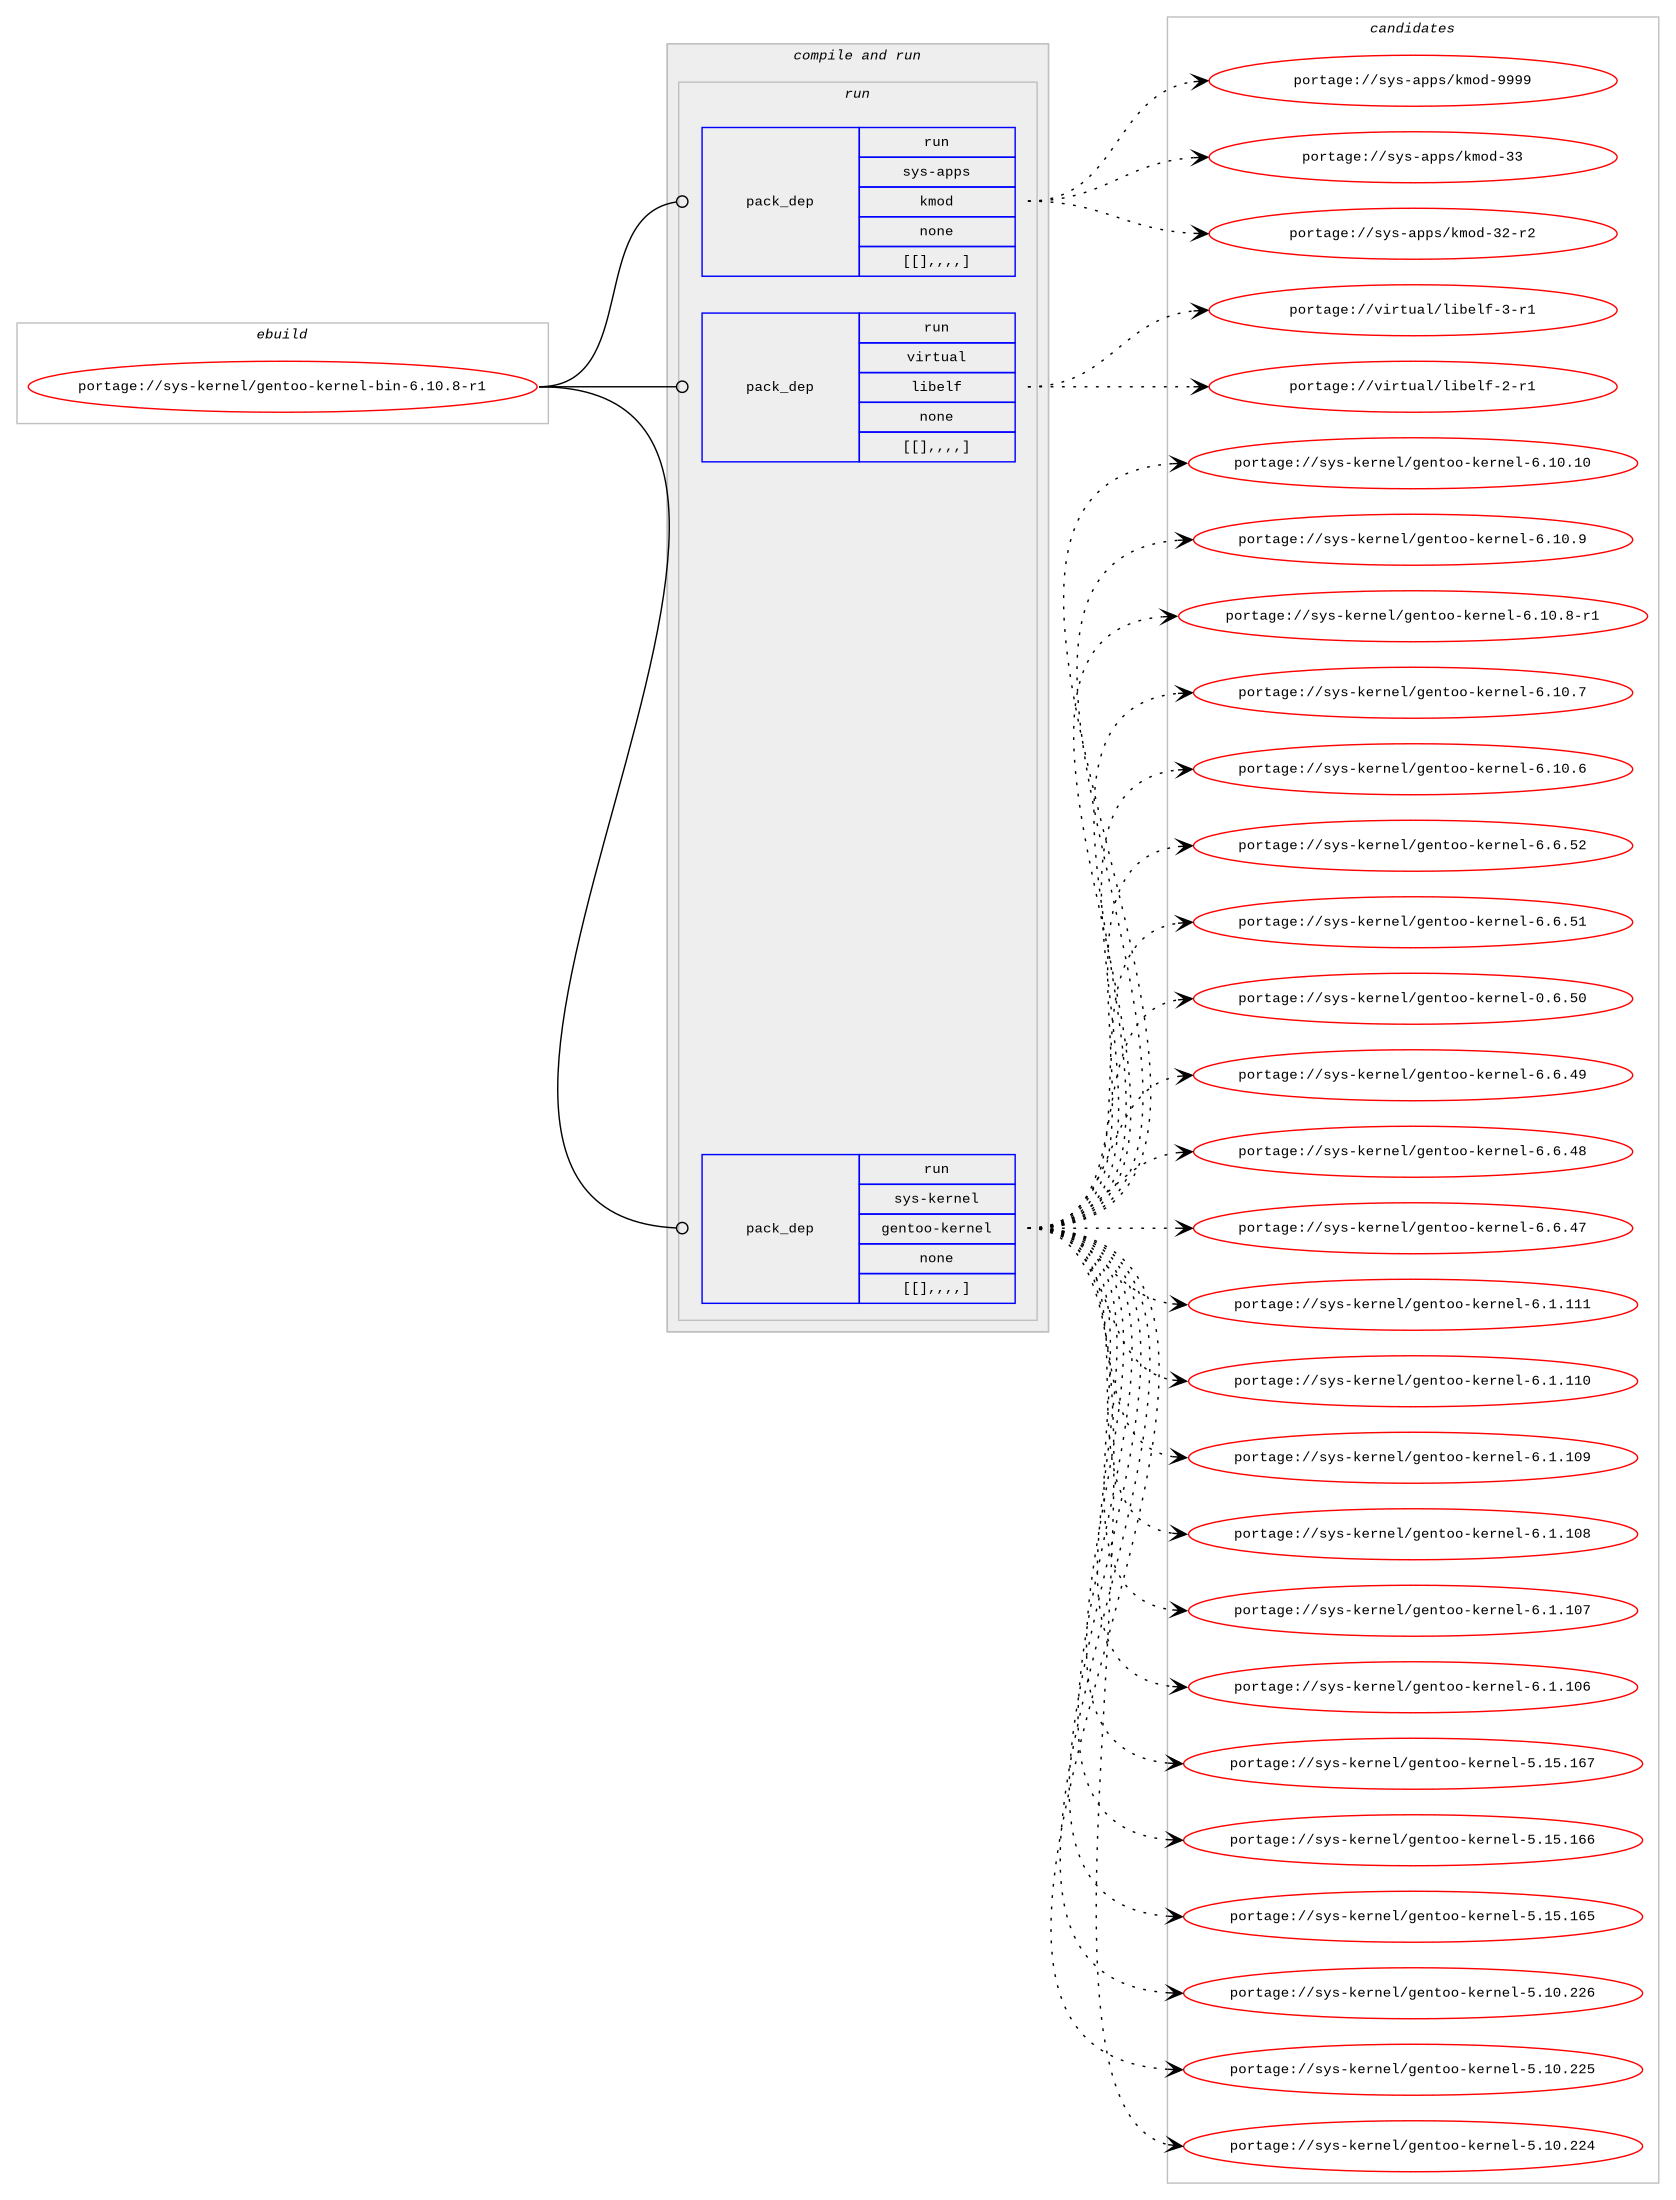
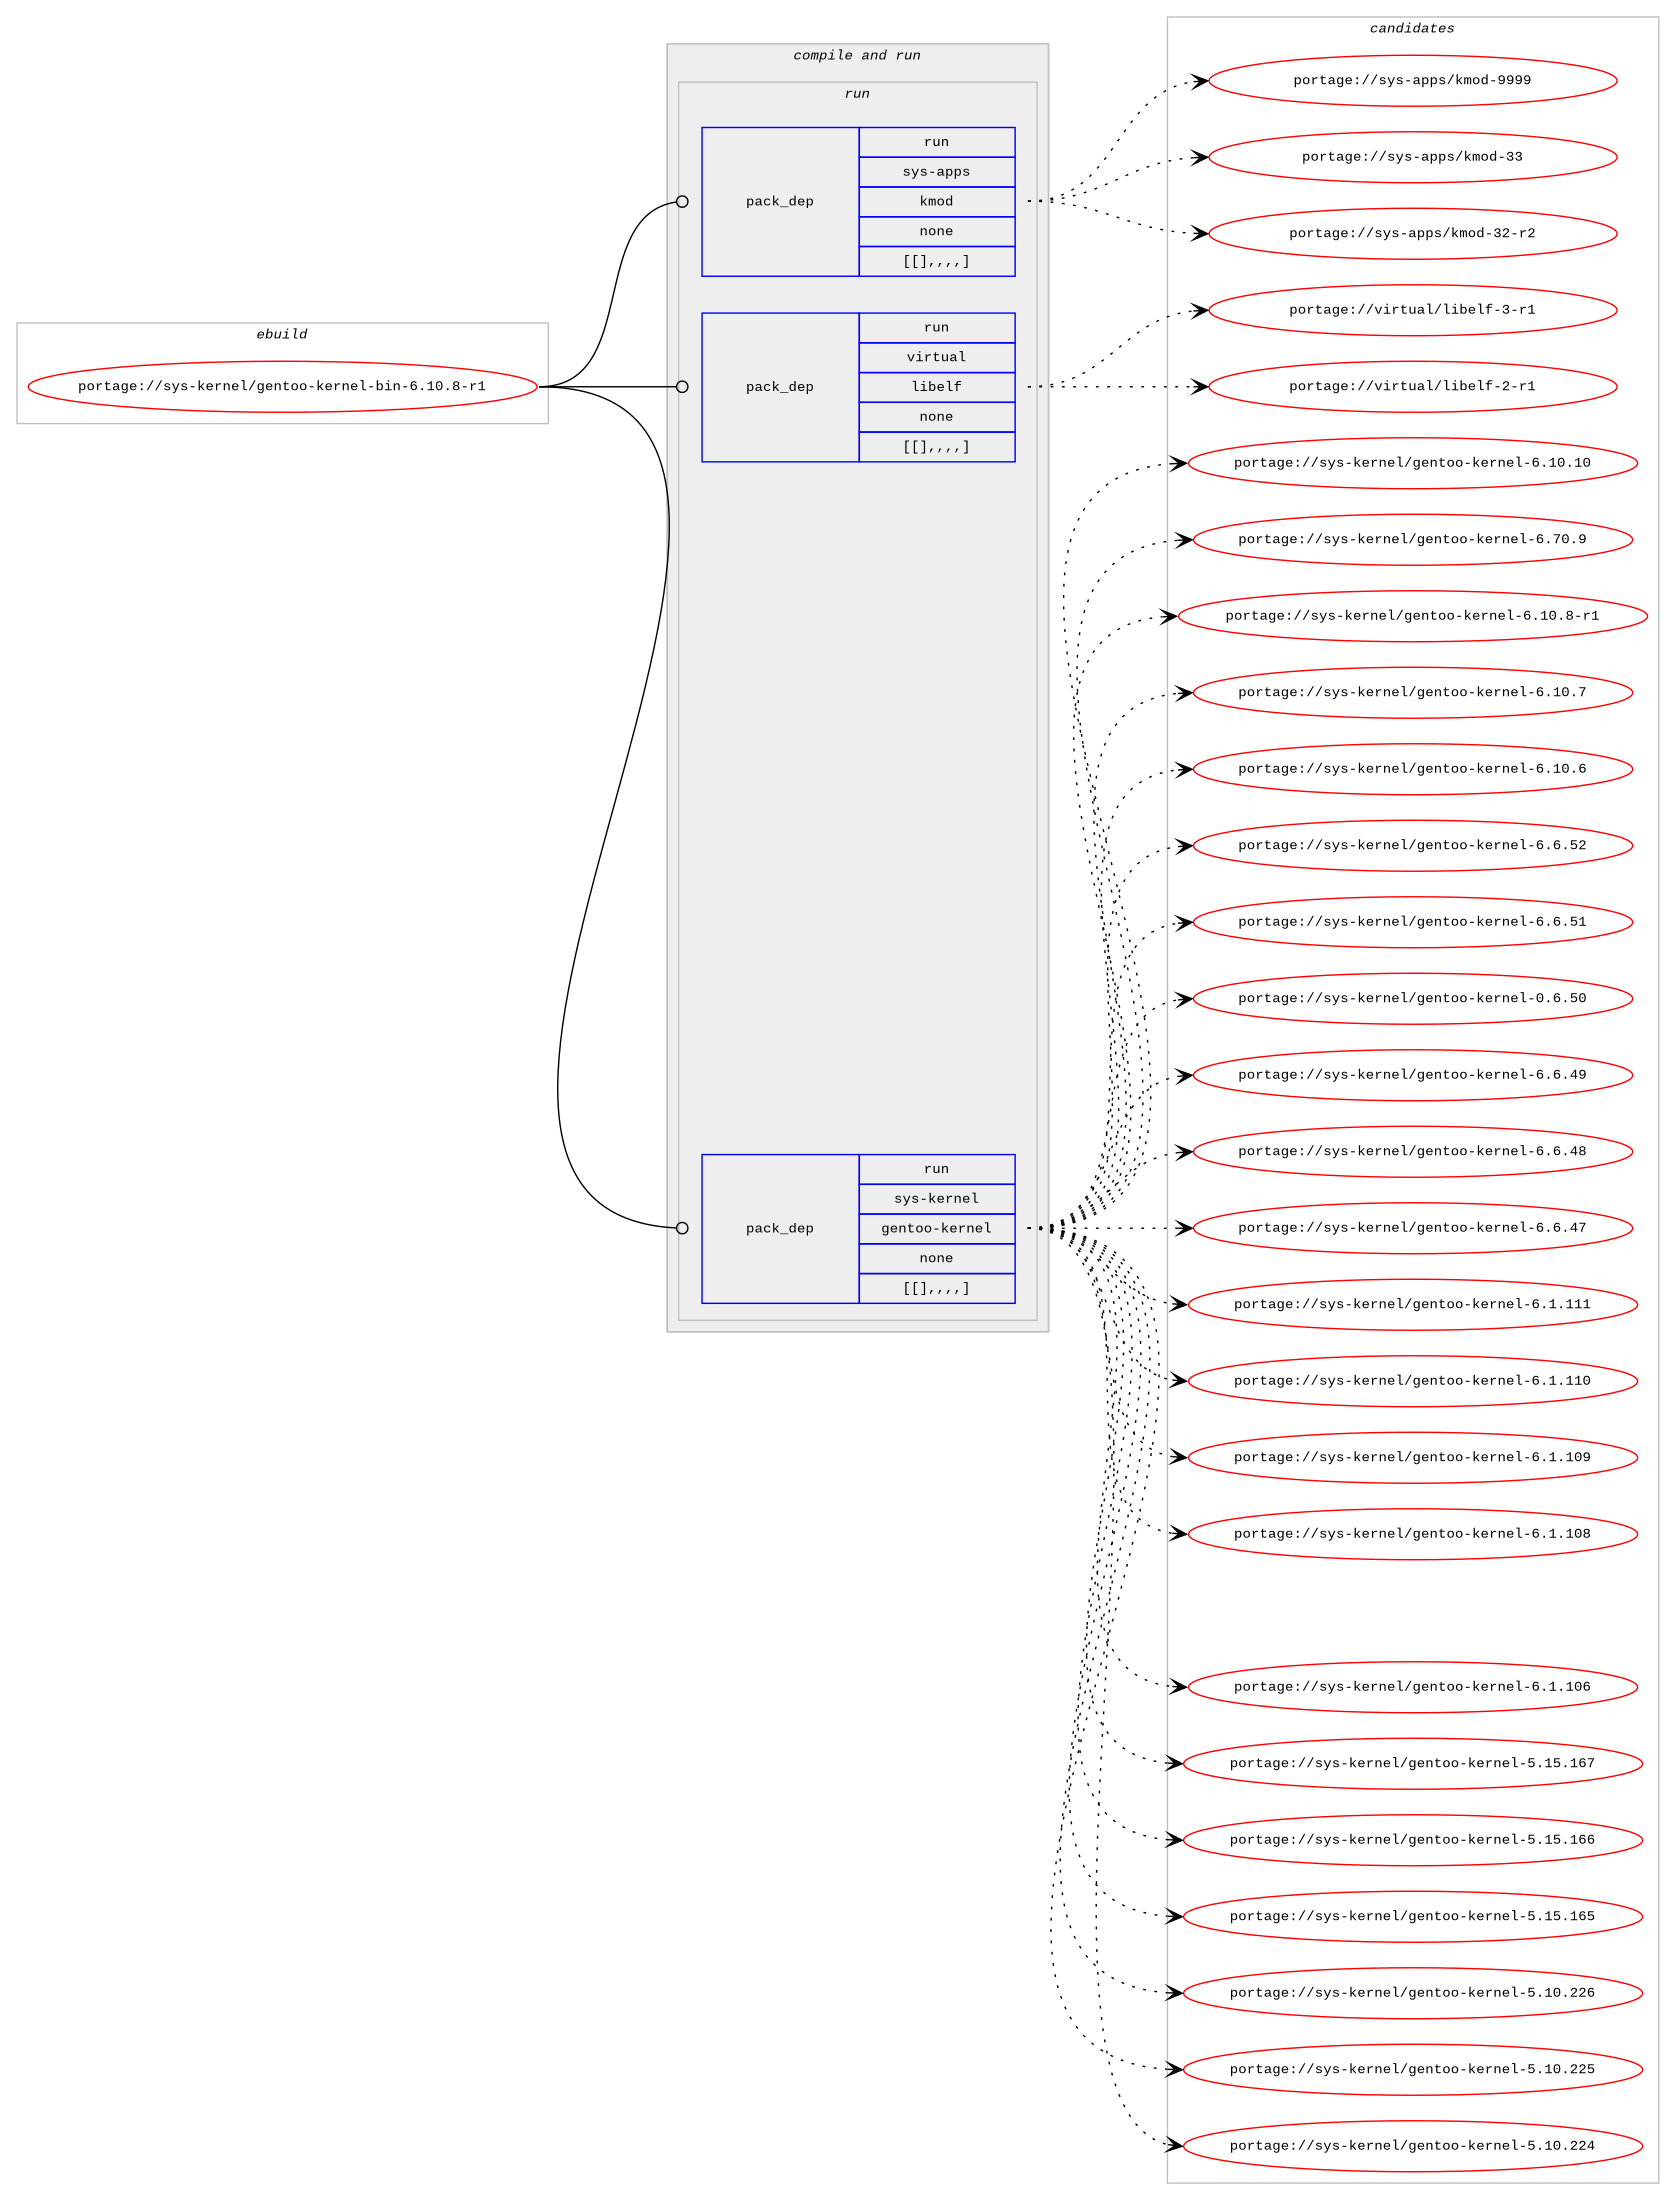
node "portage://sys-kernel/gentoo-kernel-6.10.9": label "portage://sys-kernel/gentoo-kernel-6.10.9" -> "portage://sys-kernel/gentoo-kernel-6.70.9"
node "portage://sys-kernel/gentoo-kernel-6.1.107": removed
